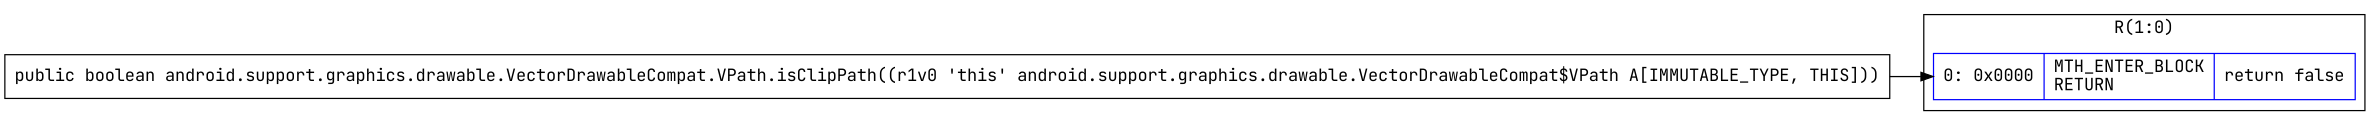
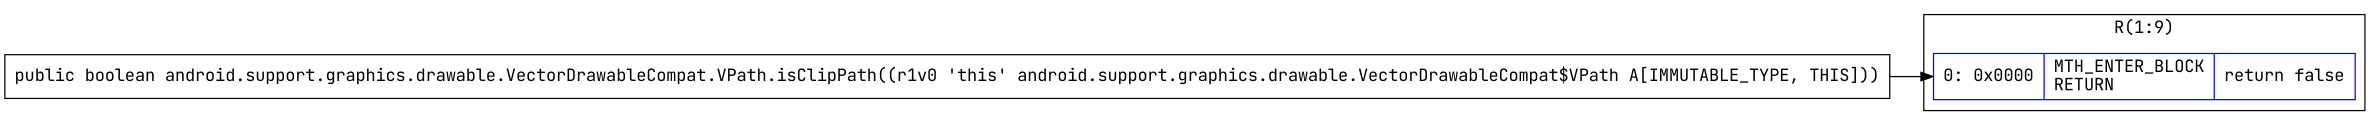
cluster "R(1:0)": label "R(1:0)" -> "R(1:9)"
